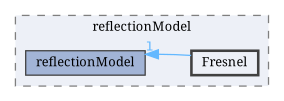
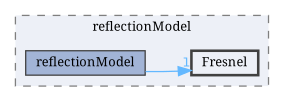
edge "Fresnel" -> "reflectionModel": reversed
